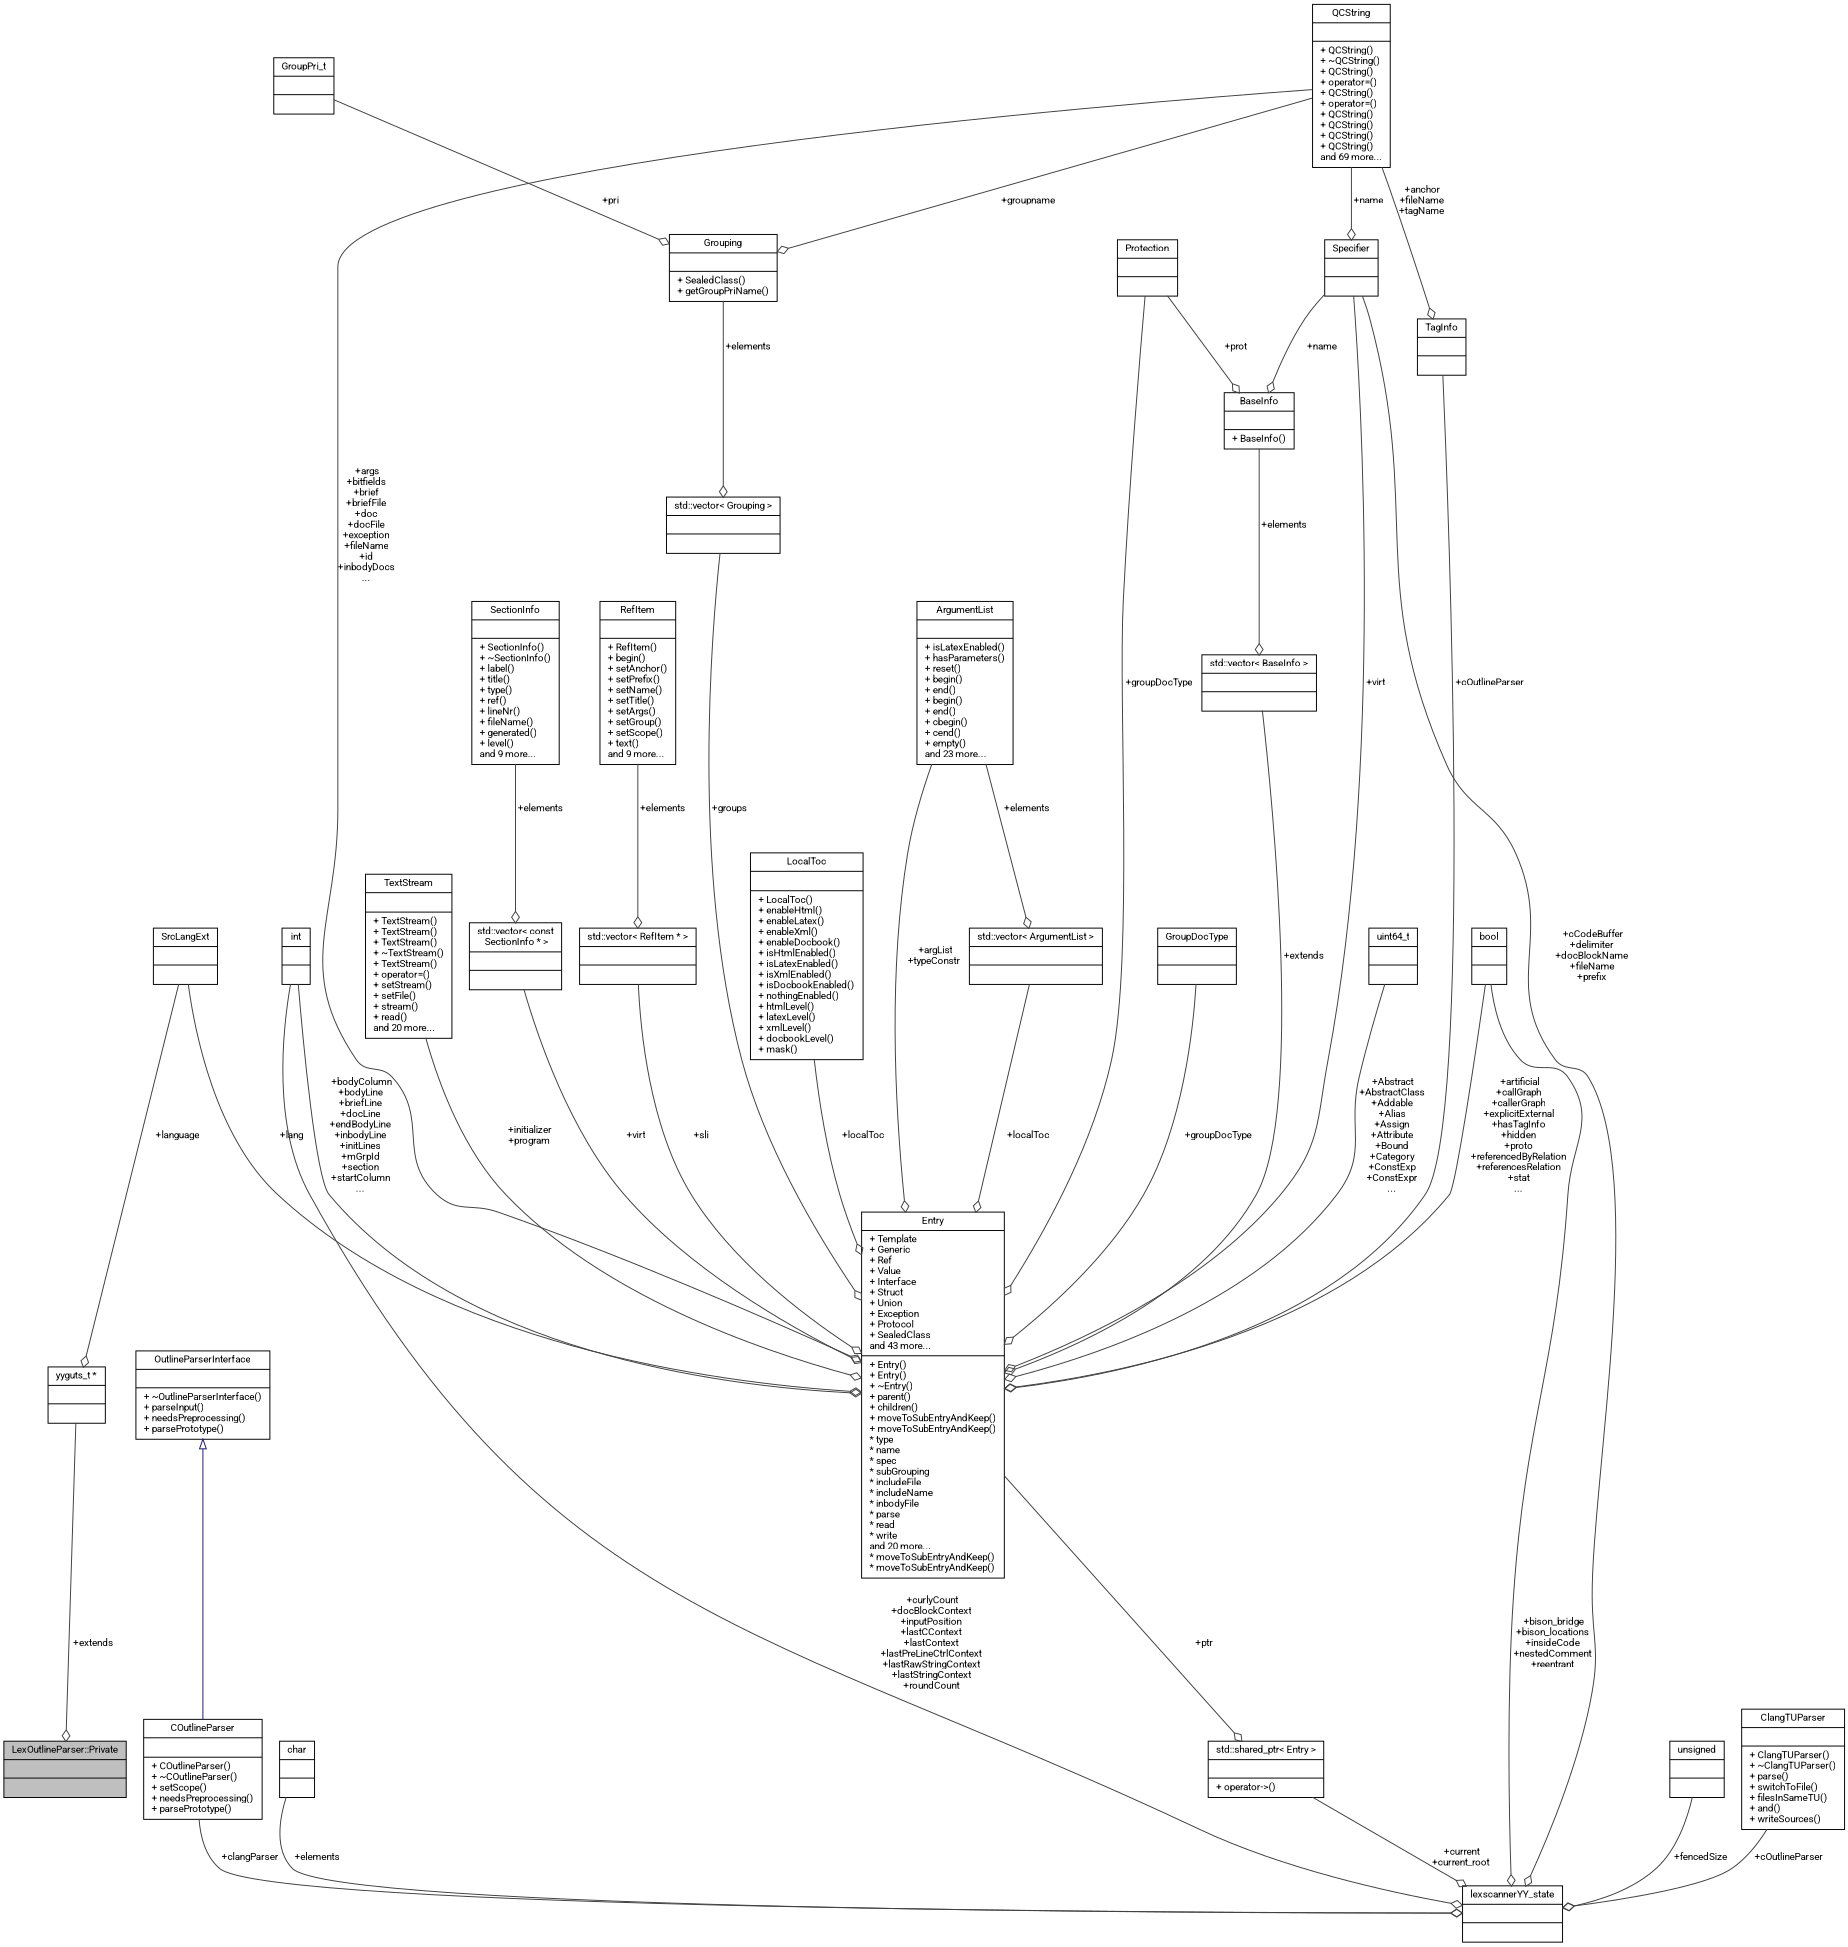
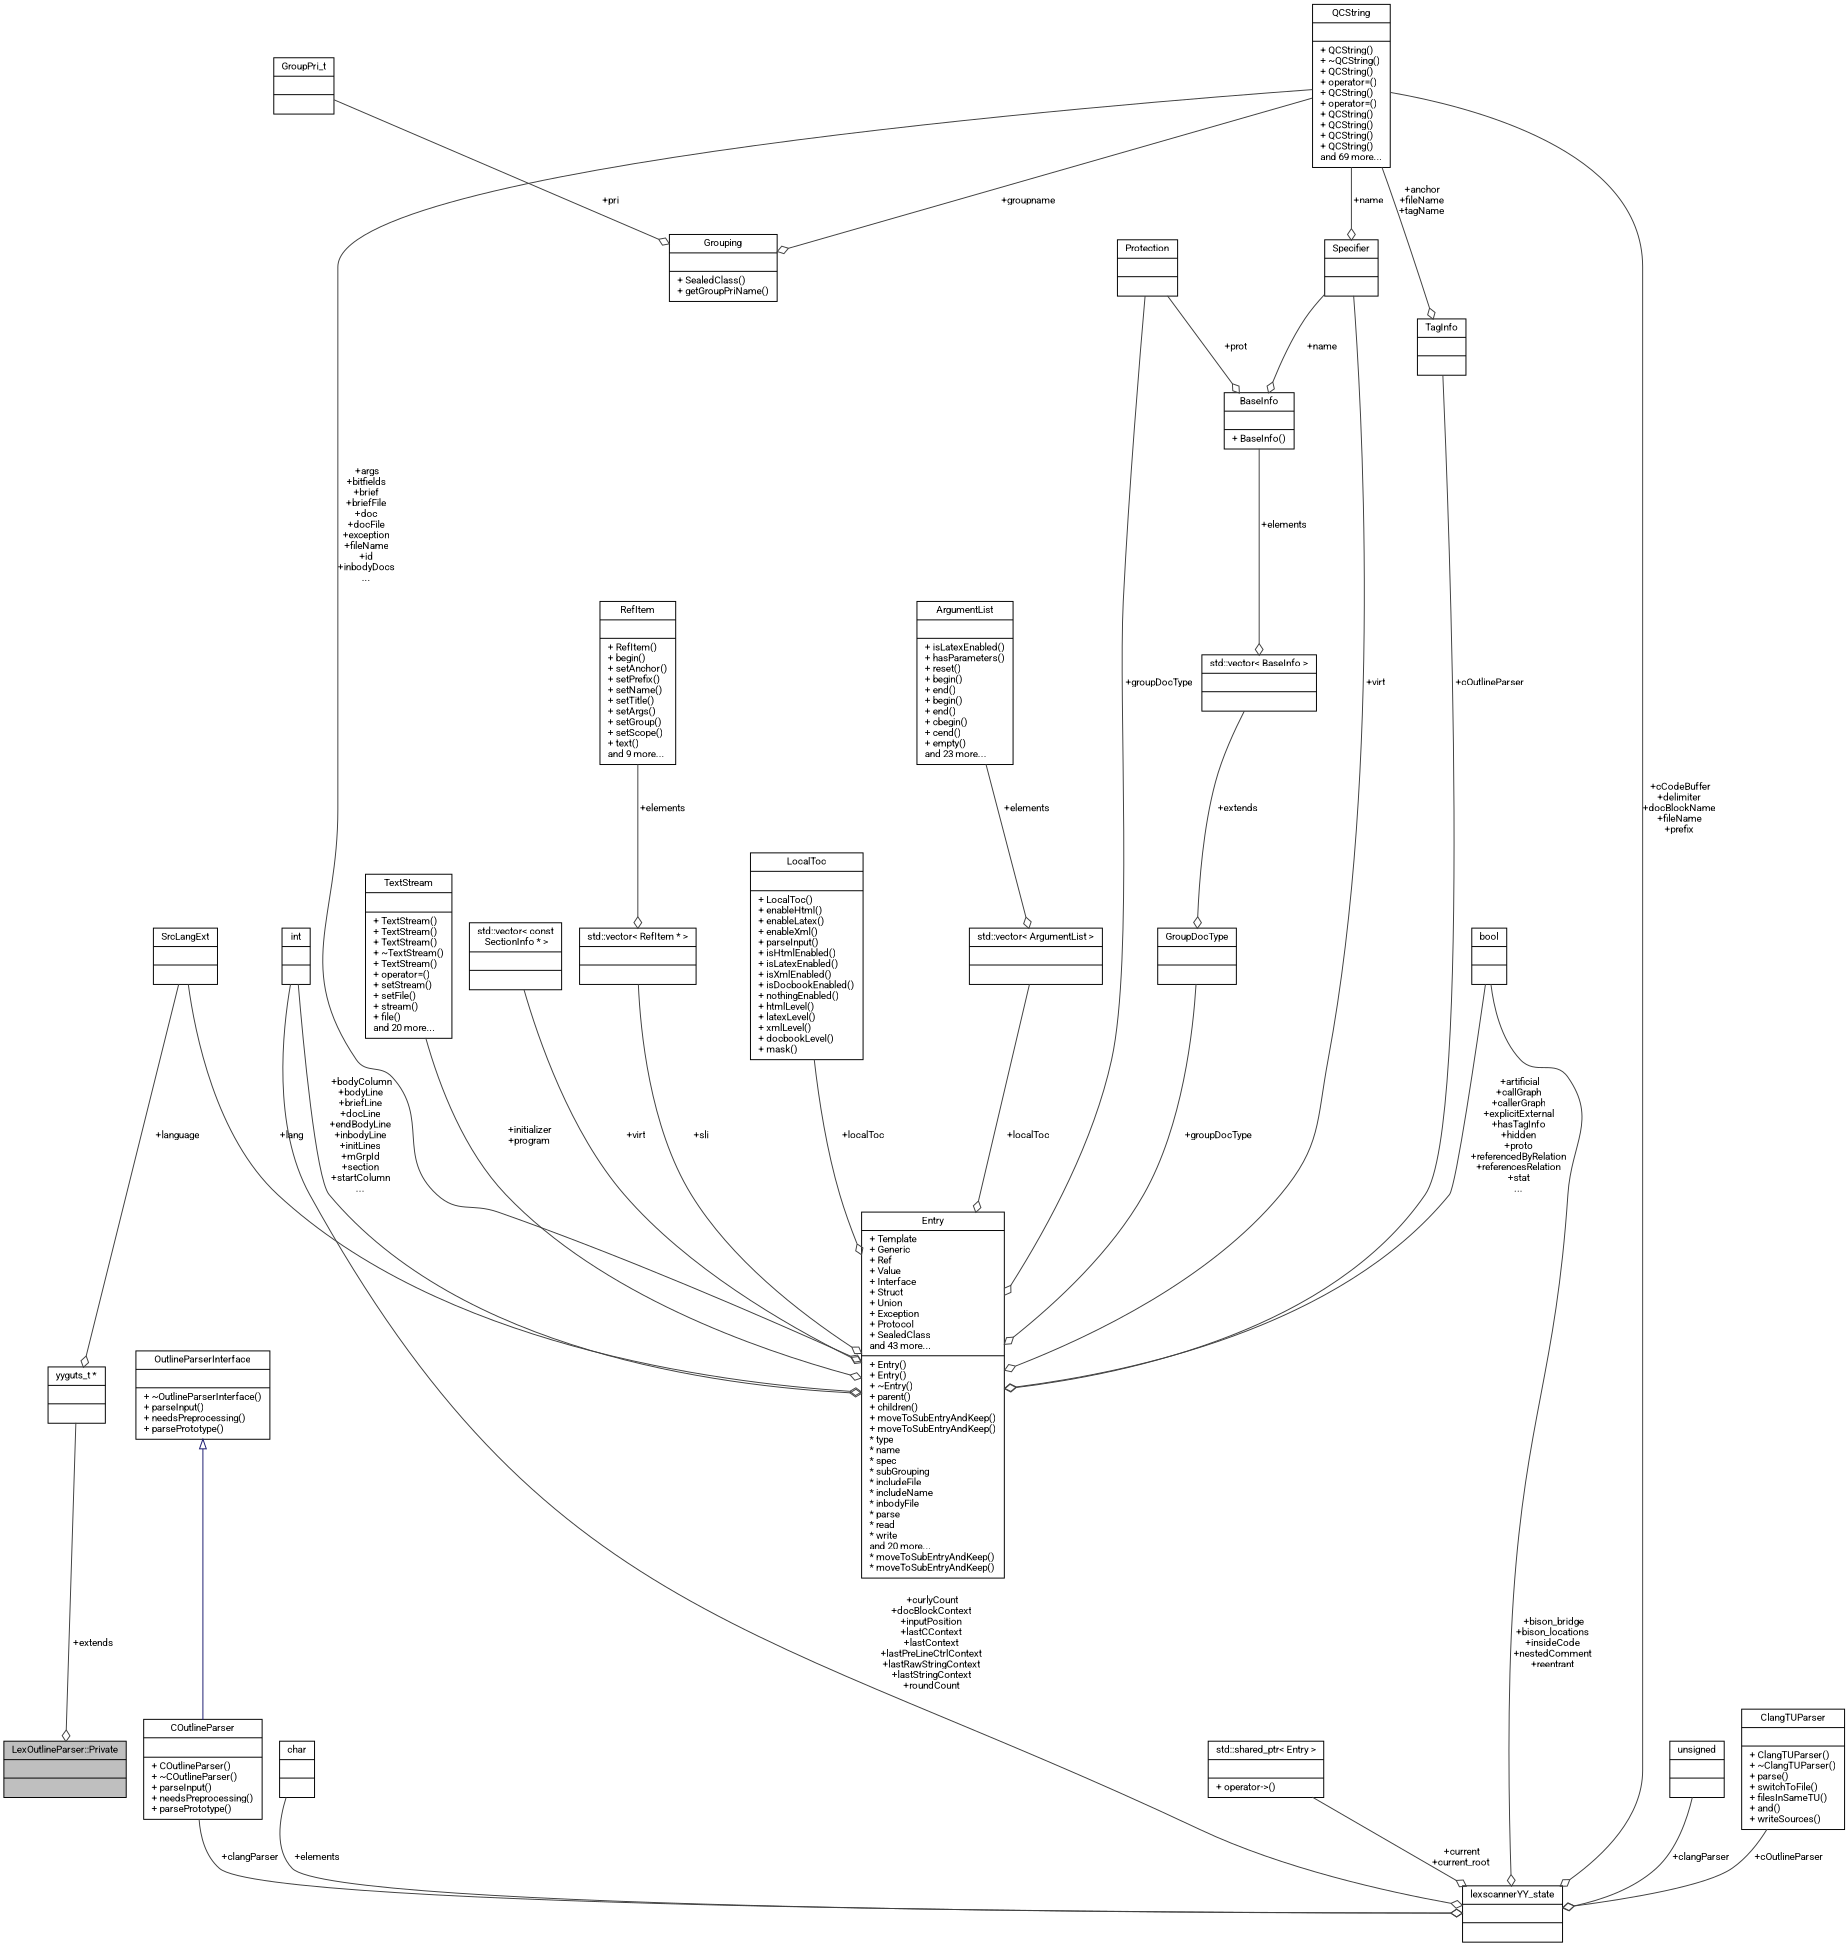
node "std::vector< Grouping >": removed
node "SectionInfo": removed
node "LocalToc": text "+ enableDocbook()" -> "+ parseInput()"
node "uint64_t": removed
edge "ArgumentList" -> "Entry": removed, label "+argList +typeConstr"
node "TextStream": text "+ read()" -> "+ file()"
edge "Specifier" -> "lexscannerYY_state": now "QCString" -> "lexscannerYY_state"
edge "std::vector< BaseInfo >" -> "Entry": now "std::vector< BaseInfo >" -> "GroupDocType"
edge "Entry" -> "std::shared_ptr< Entry >": removed, label "+ptr"
node "COutlineParser": text "+ setScope()" -> "+ parseInput()"
edge "unsigned" -> "lexscannerYY_state": label " +fencedSize" -> " +clangParser"
